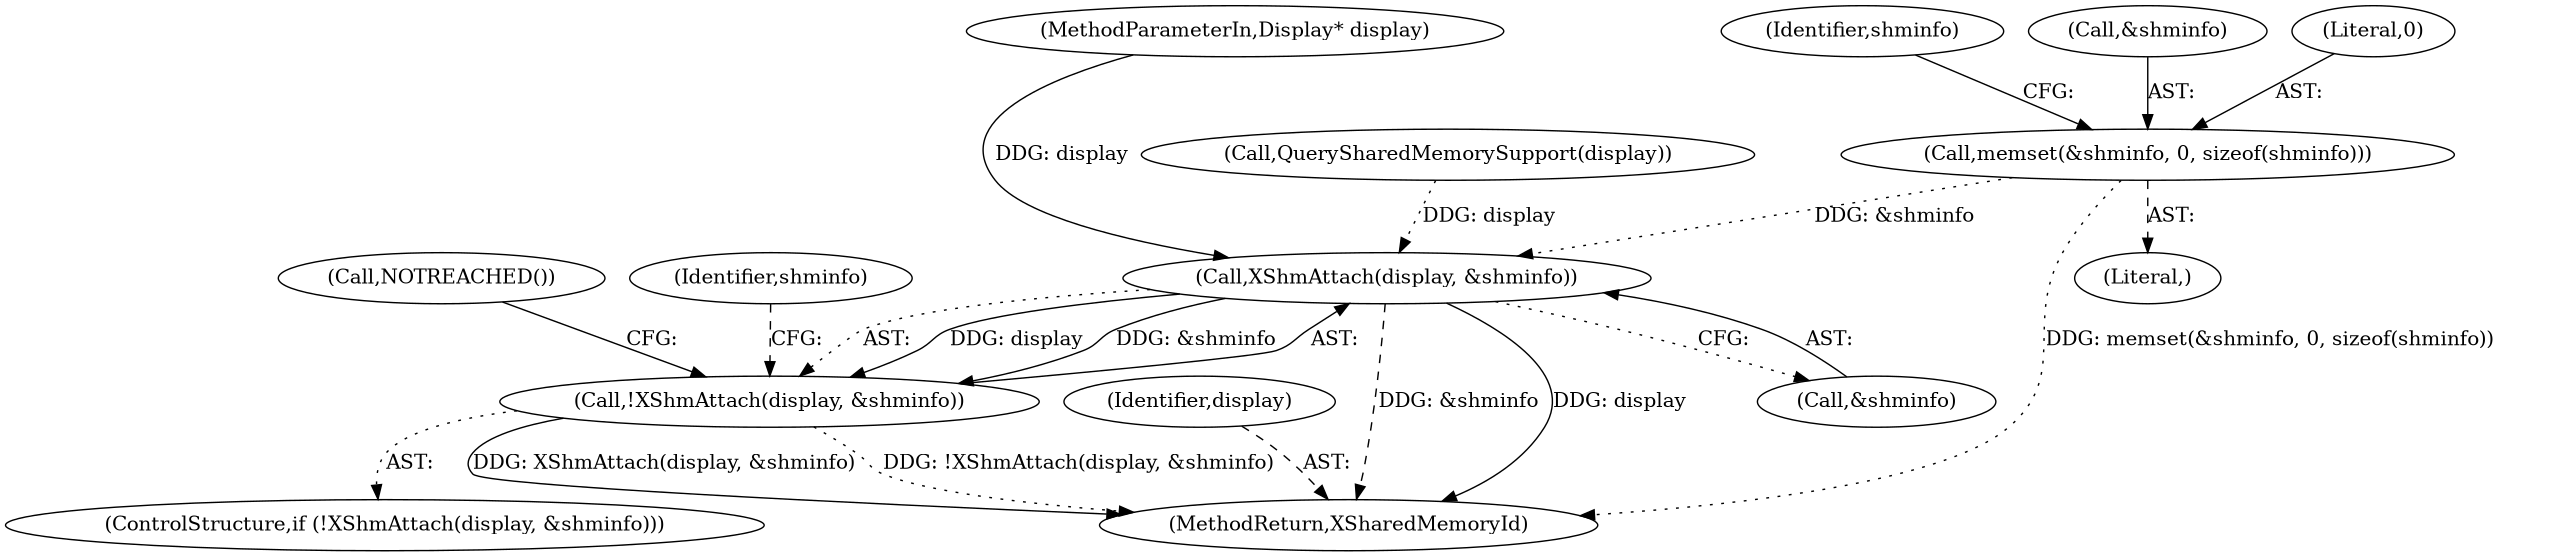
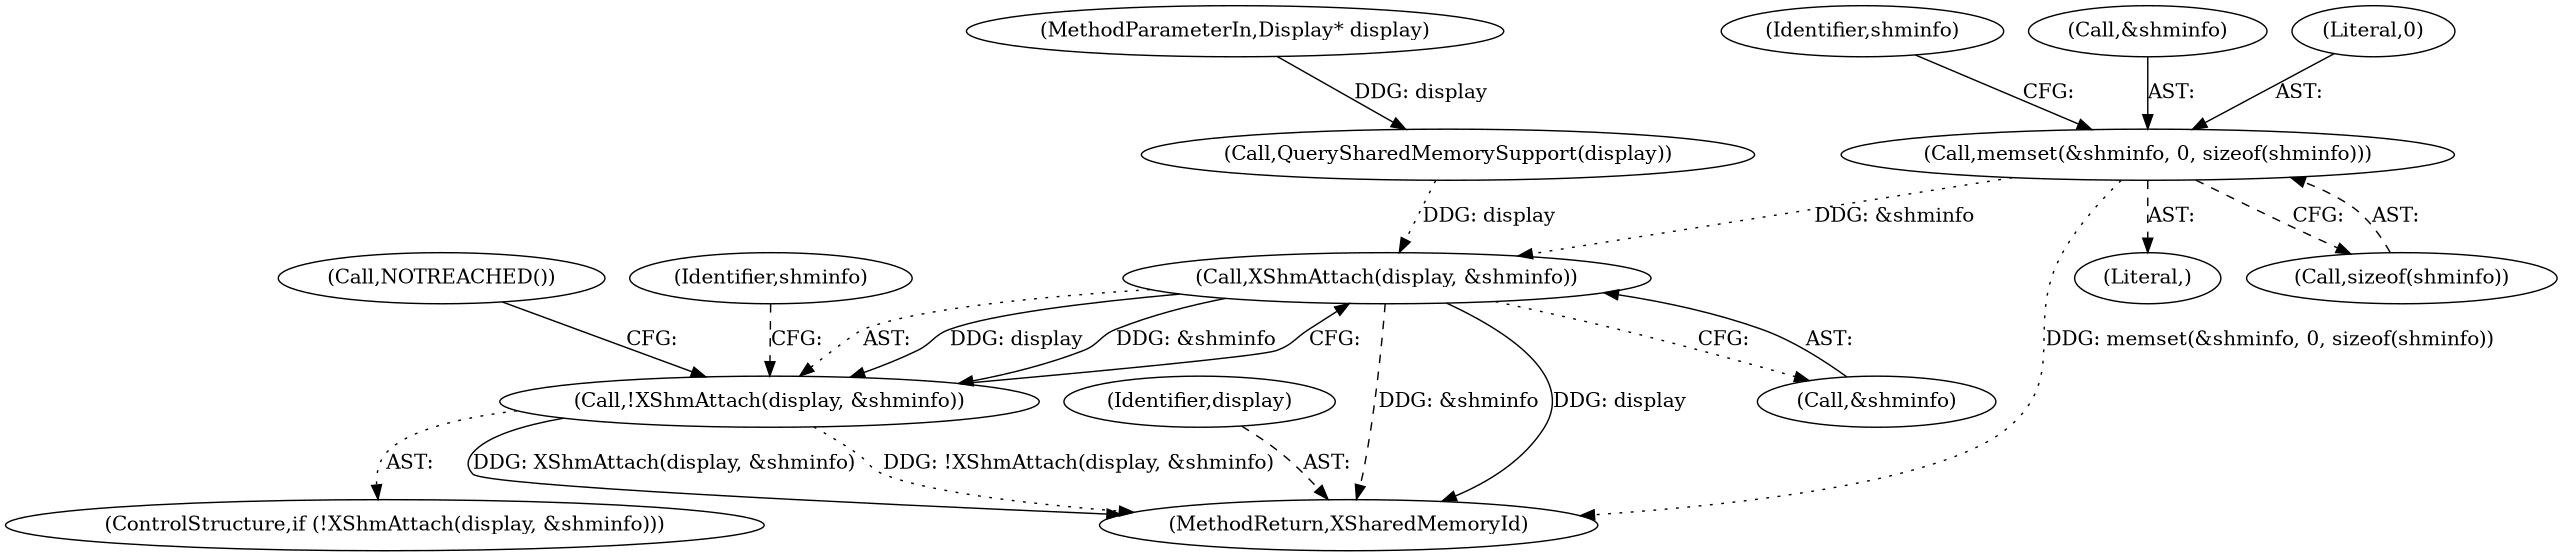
edge "(MethodParameterIn,Display* display)" -> "(Call,XShmAttach(display, &shminfo))": now "(MethodParameterIn,Display* display)" -> "(Call,QuerySharedMemorySupport(display))"
node "(Call,sizeof(shminfo))": added
edge "(Call,!XShmAttach(display, &shminfo))" -> "(Call,XShmAttach(display, &shminfo))": label "AST: " -> "CFG: "
